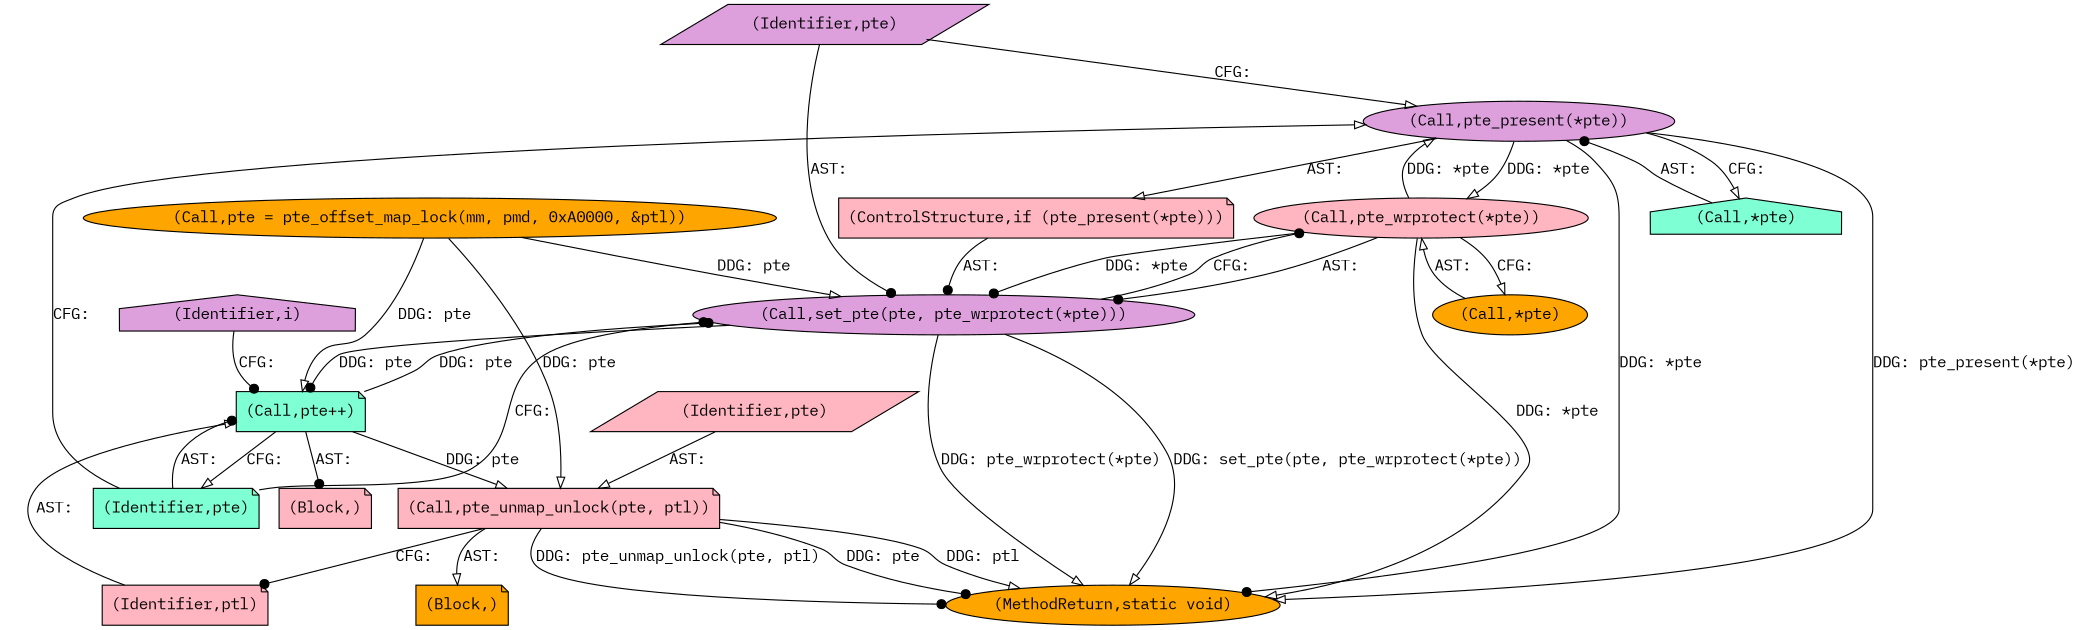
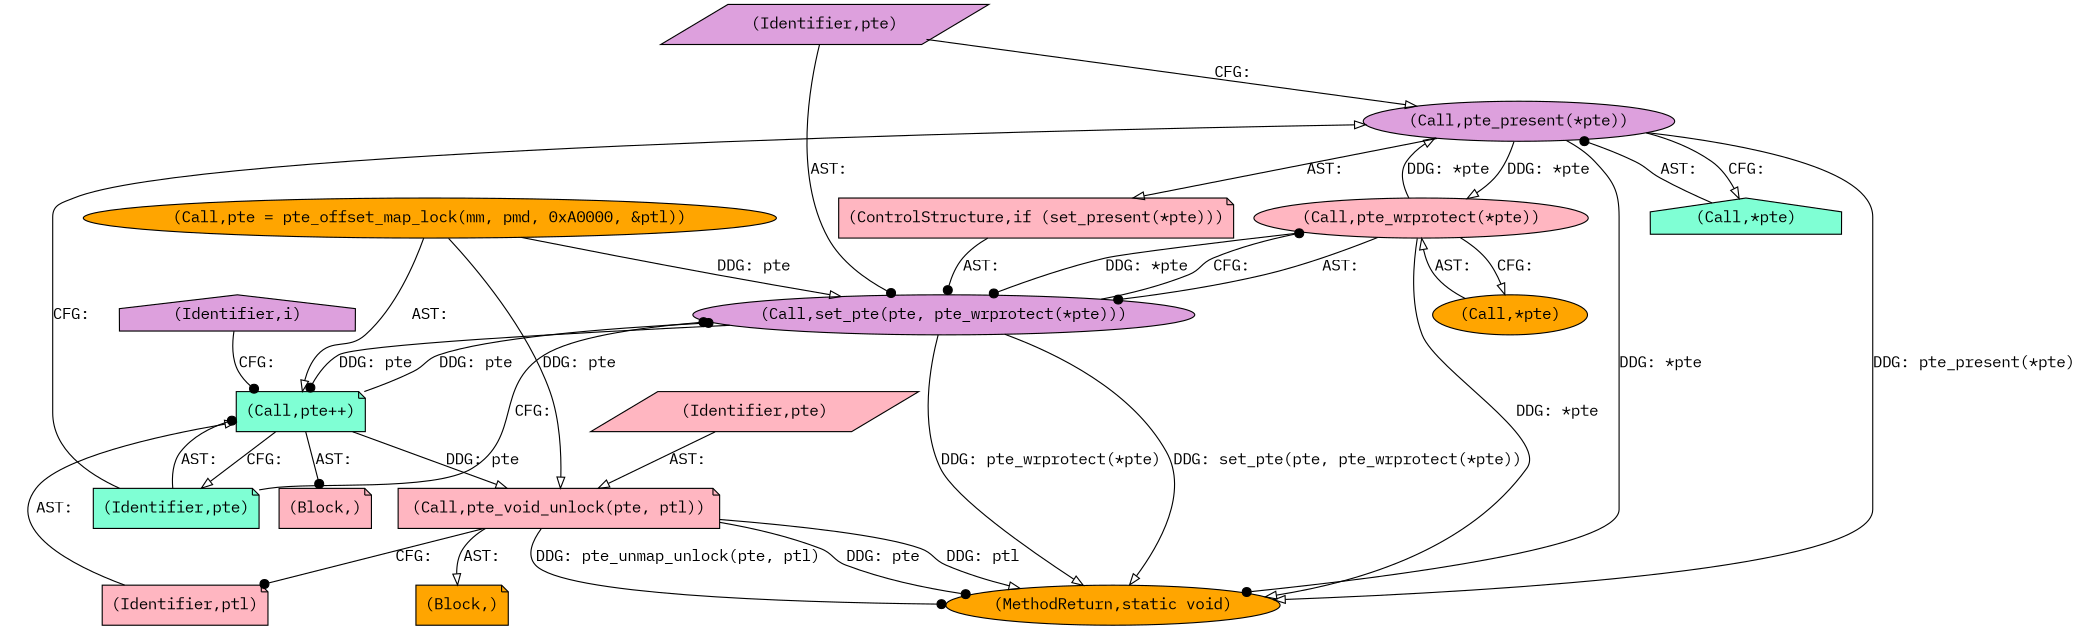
node "(ControlStructure,if (pte_present(*pte)))": label "(ControlStructure,if (pte_present(*pte)))" -> "(ControlStructure,if (set_present(*pte)))"
edge "(Call,pte = pte_offset_map_lock(mm, pmd, 0xA0000, &ptl))" -> "(Call,pte++)": label "DDG: pte" -> "AST: "
node "(Call,pte_unmap_unlock(pte, ptl))": label "(Call,pte_unmap_unlock(pte, ptl))" -> "(Call,pte_void_unlock(pte, ptl))"
